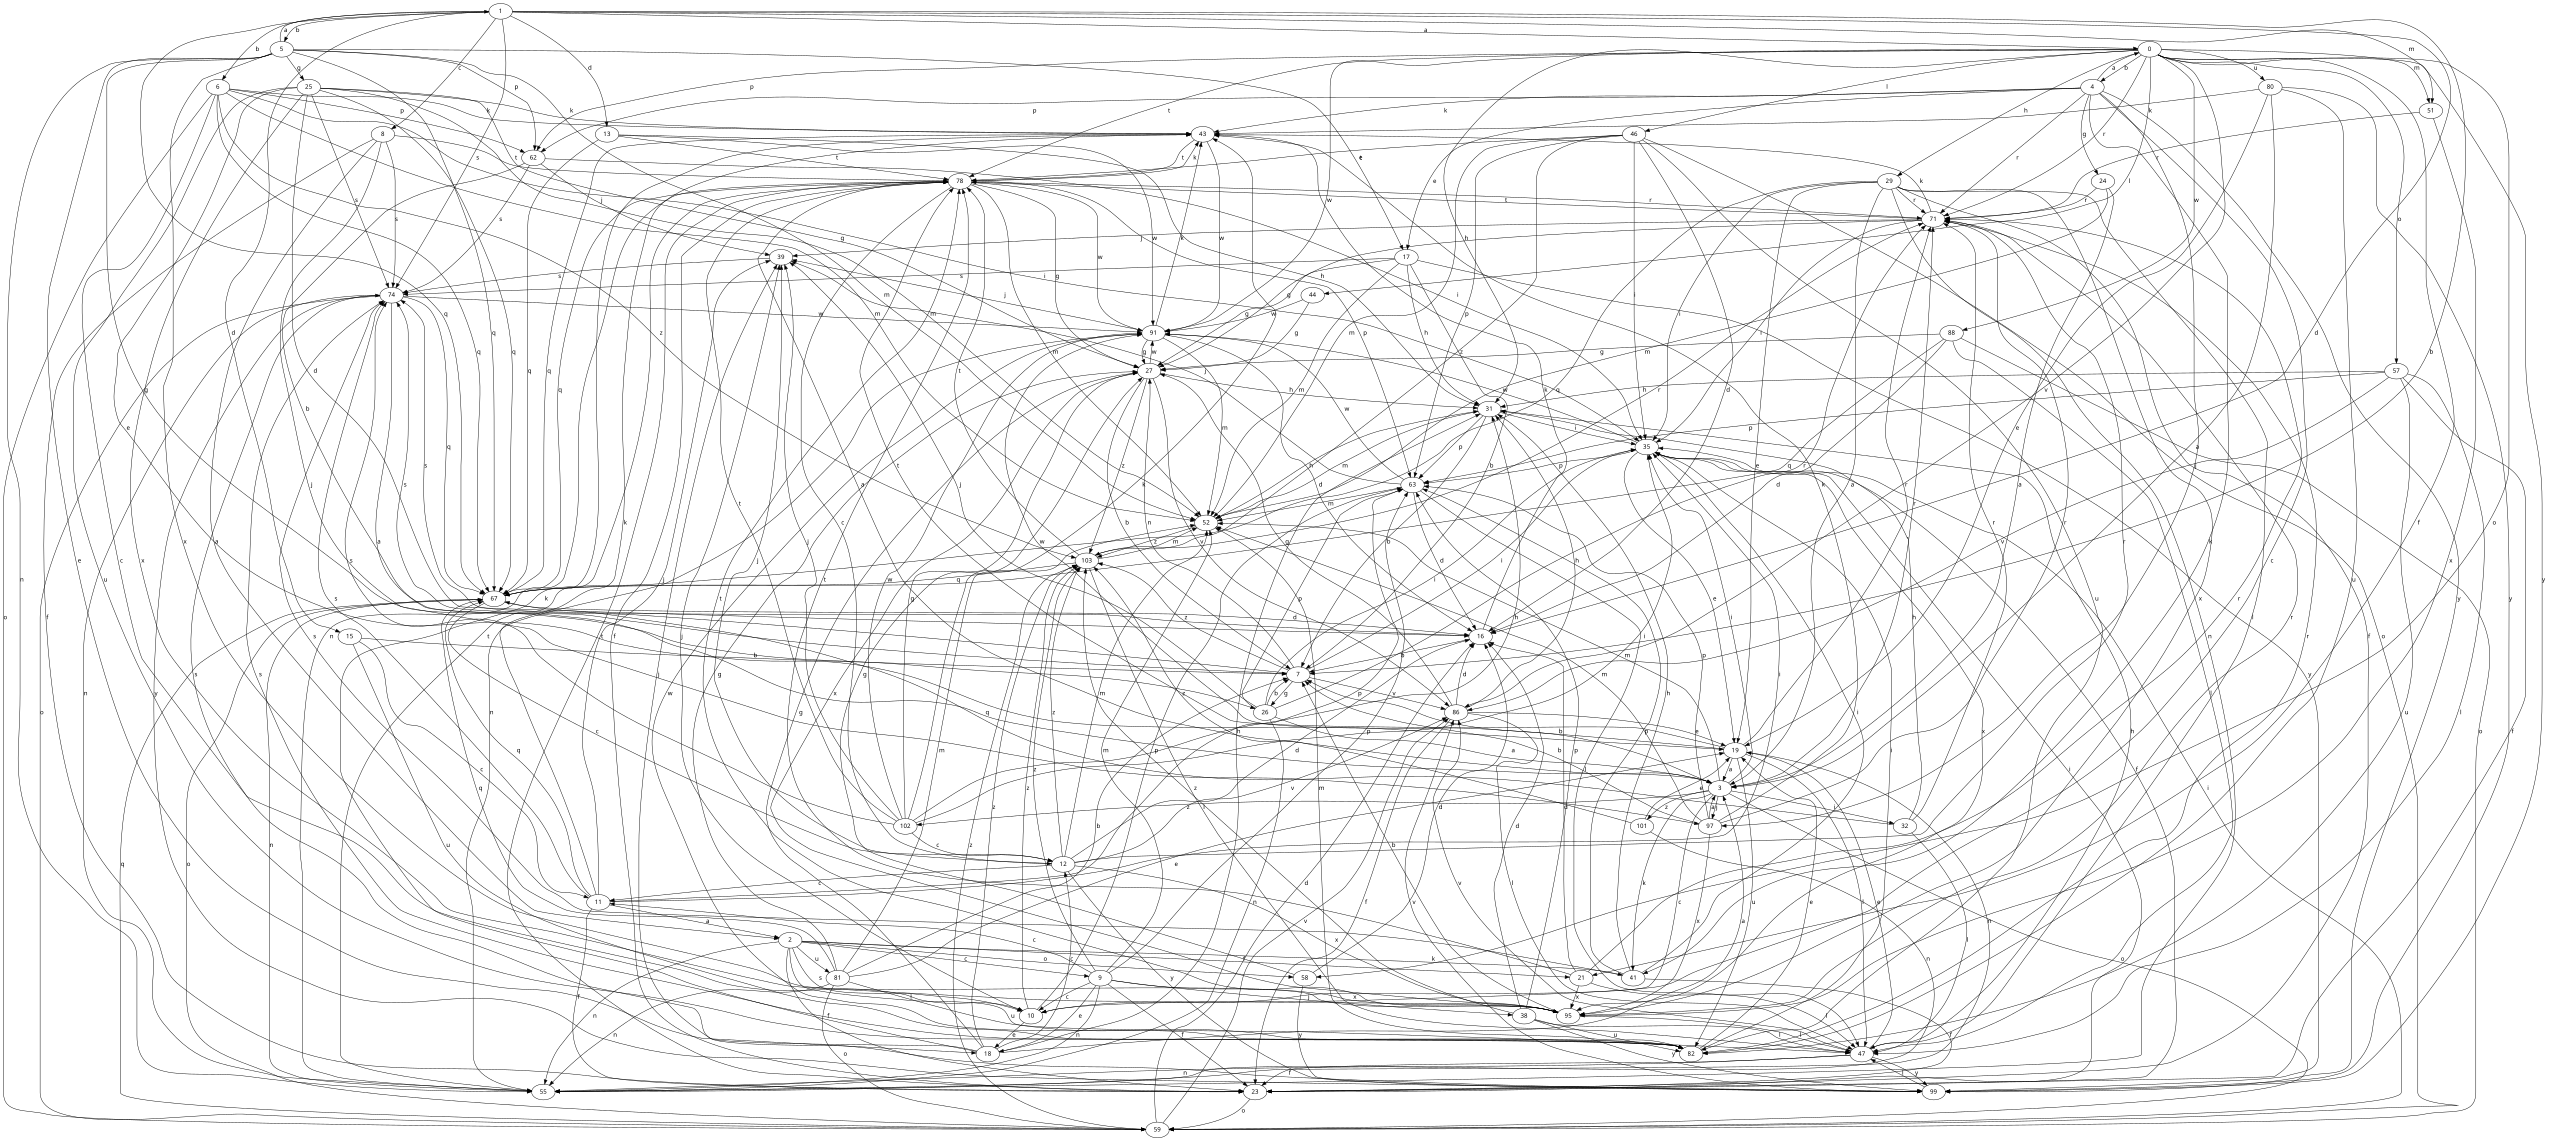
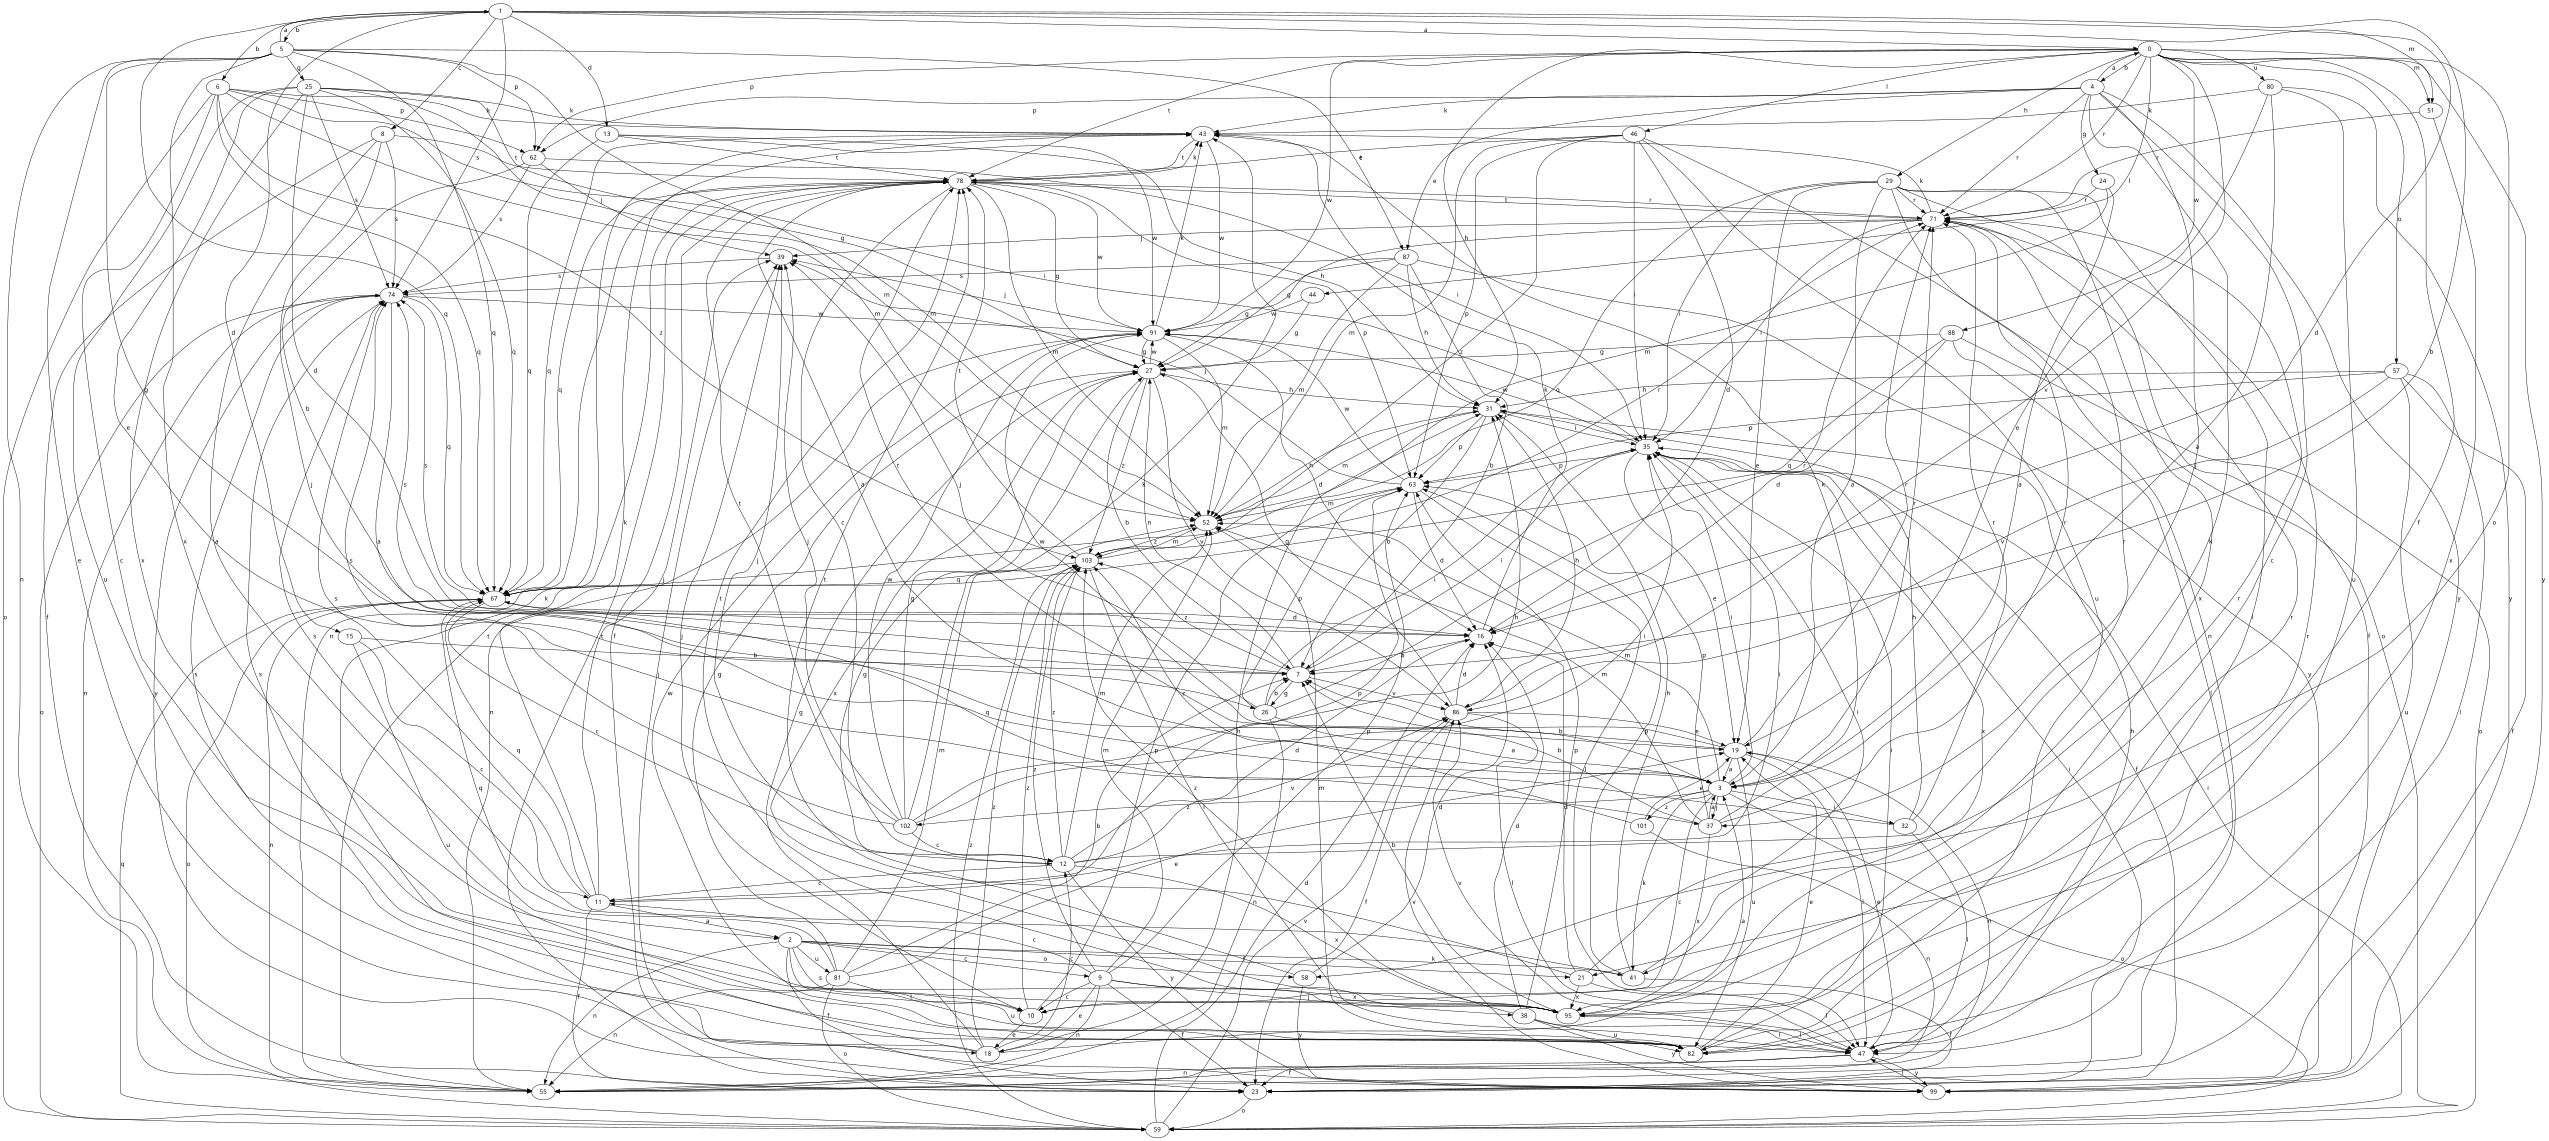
node "17": label "17" -> "87"
node "97": label "97" -> "37"
